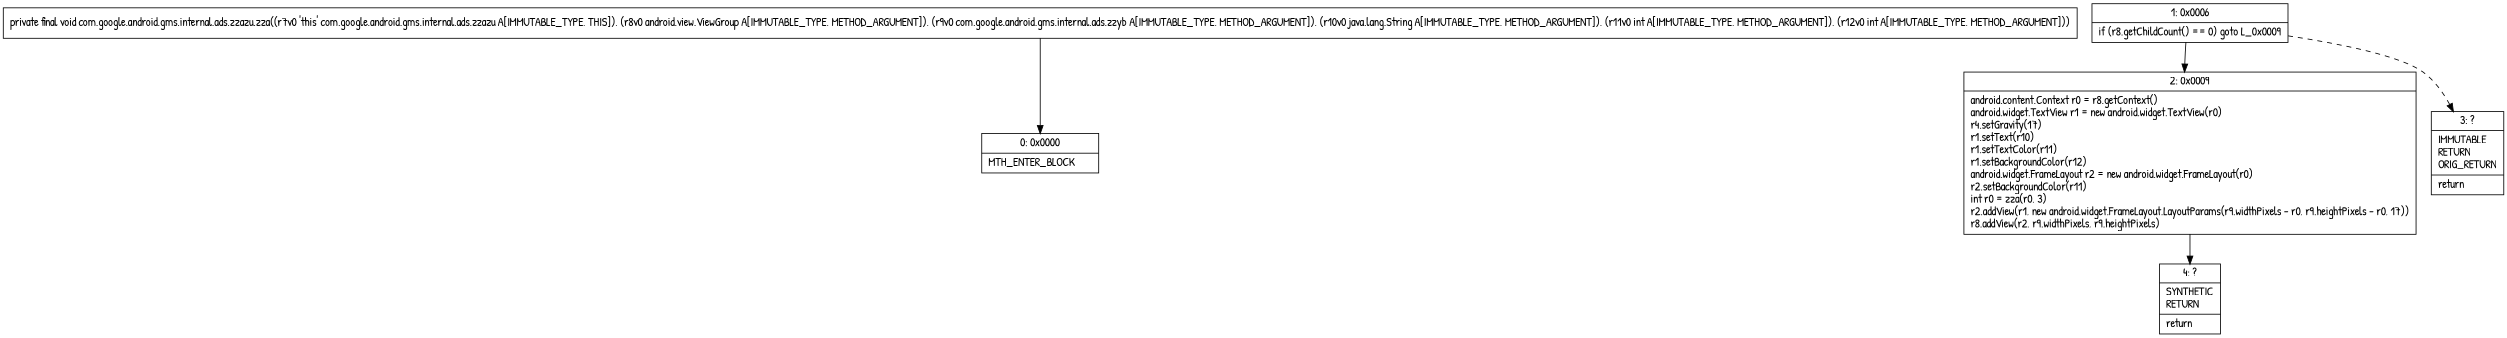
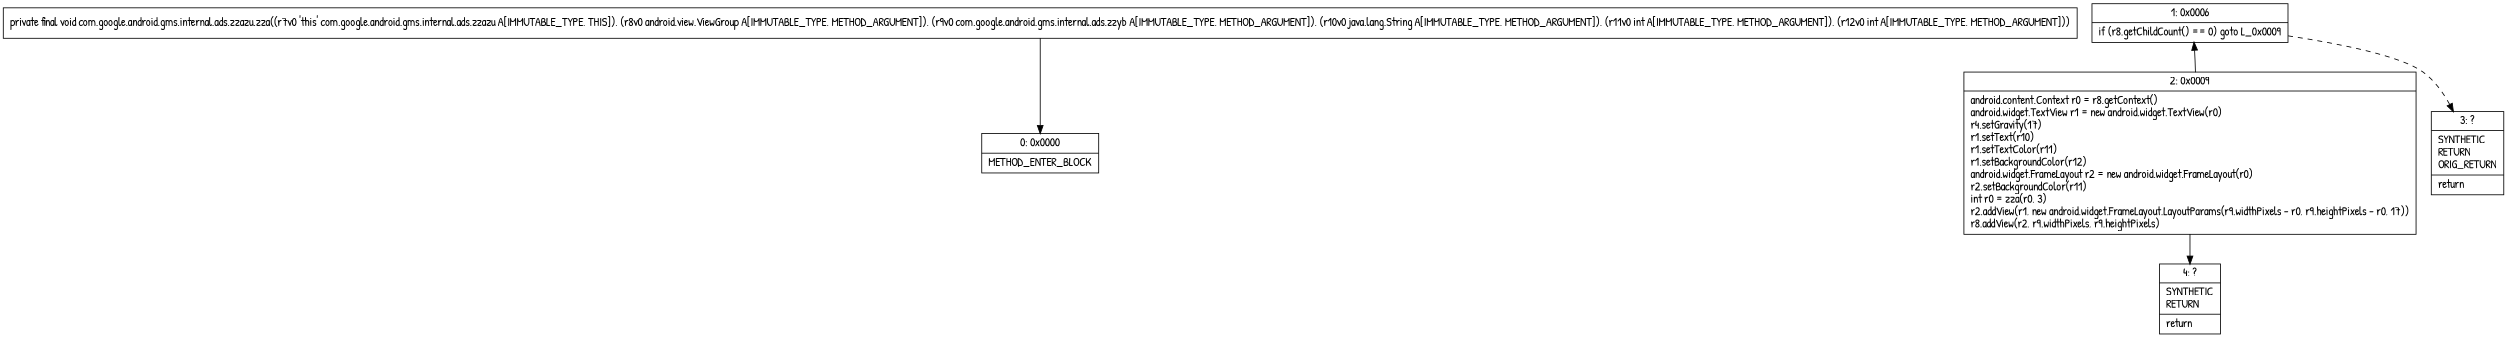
edge "1: 0x0006" -> "2: 0x0009": reversed
node "3: ?": text "IMMUTABLE" -> "SYNTHETIC"
node "0: 0x0000": text "MTH_ENTER_BLOCK" -> "METHOD_ENTER_BLOCK"
